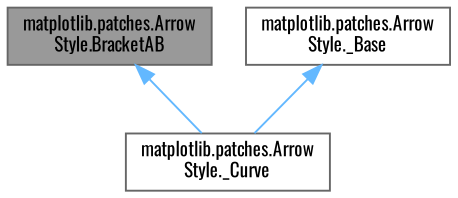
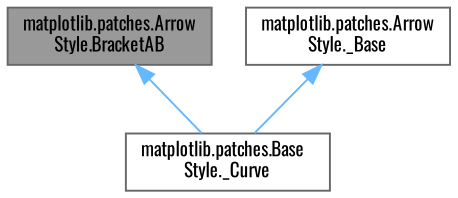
node "matplotlib.patches.Arrow Style._Curve": label "matplotlib.patches.Arrow Style._Curve" -> "matplotlib.patches.Base Style._Curve"
